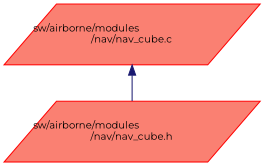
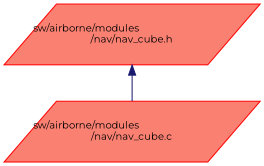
edge "sw/airborne/modules /nav/nav_cube.h" -> "sw/airborne/modules /nav/nav_cube.c": reversed
